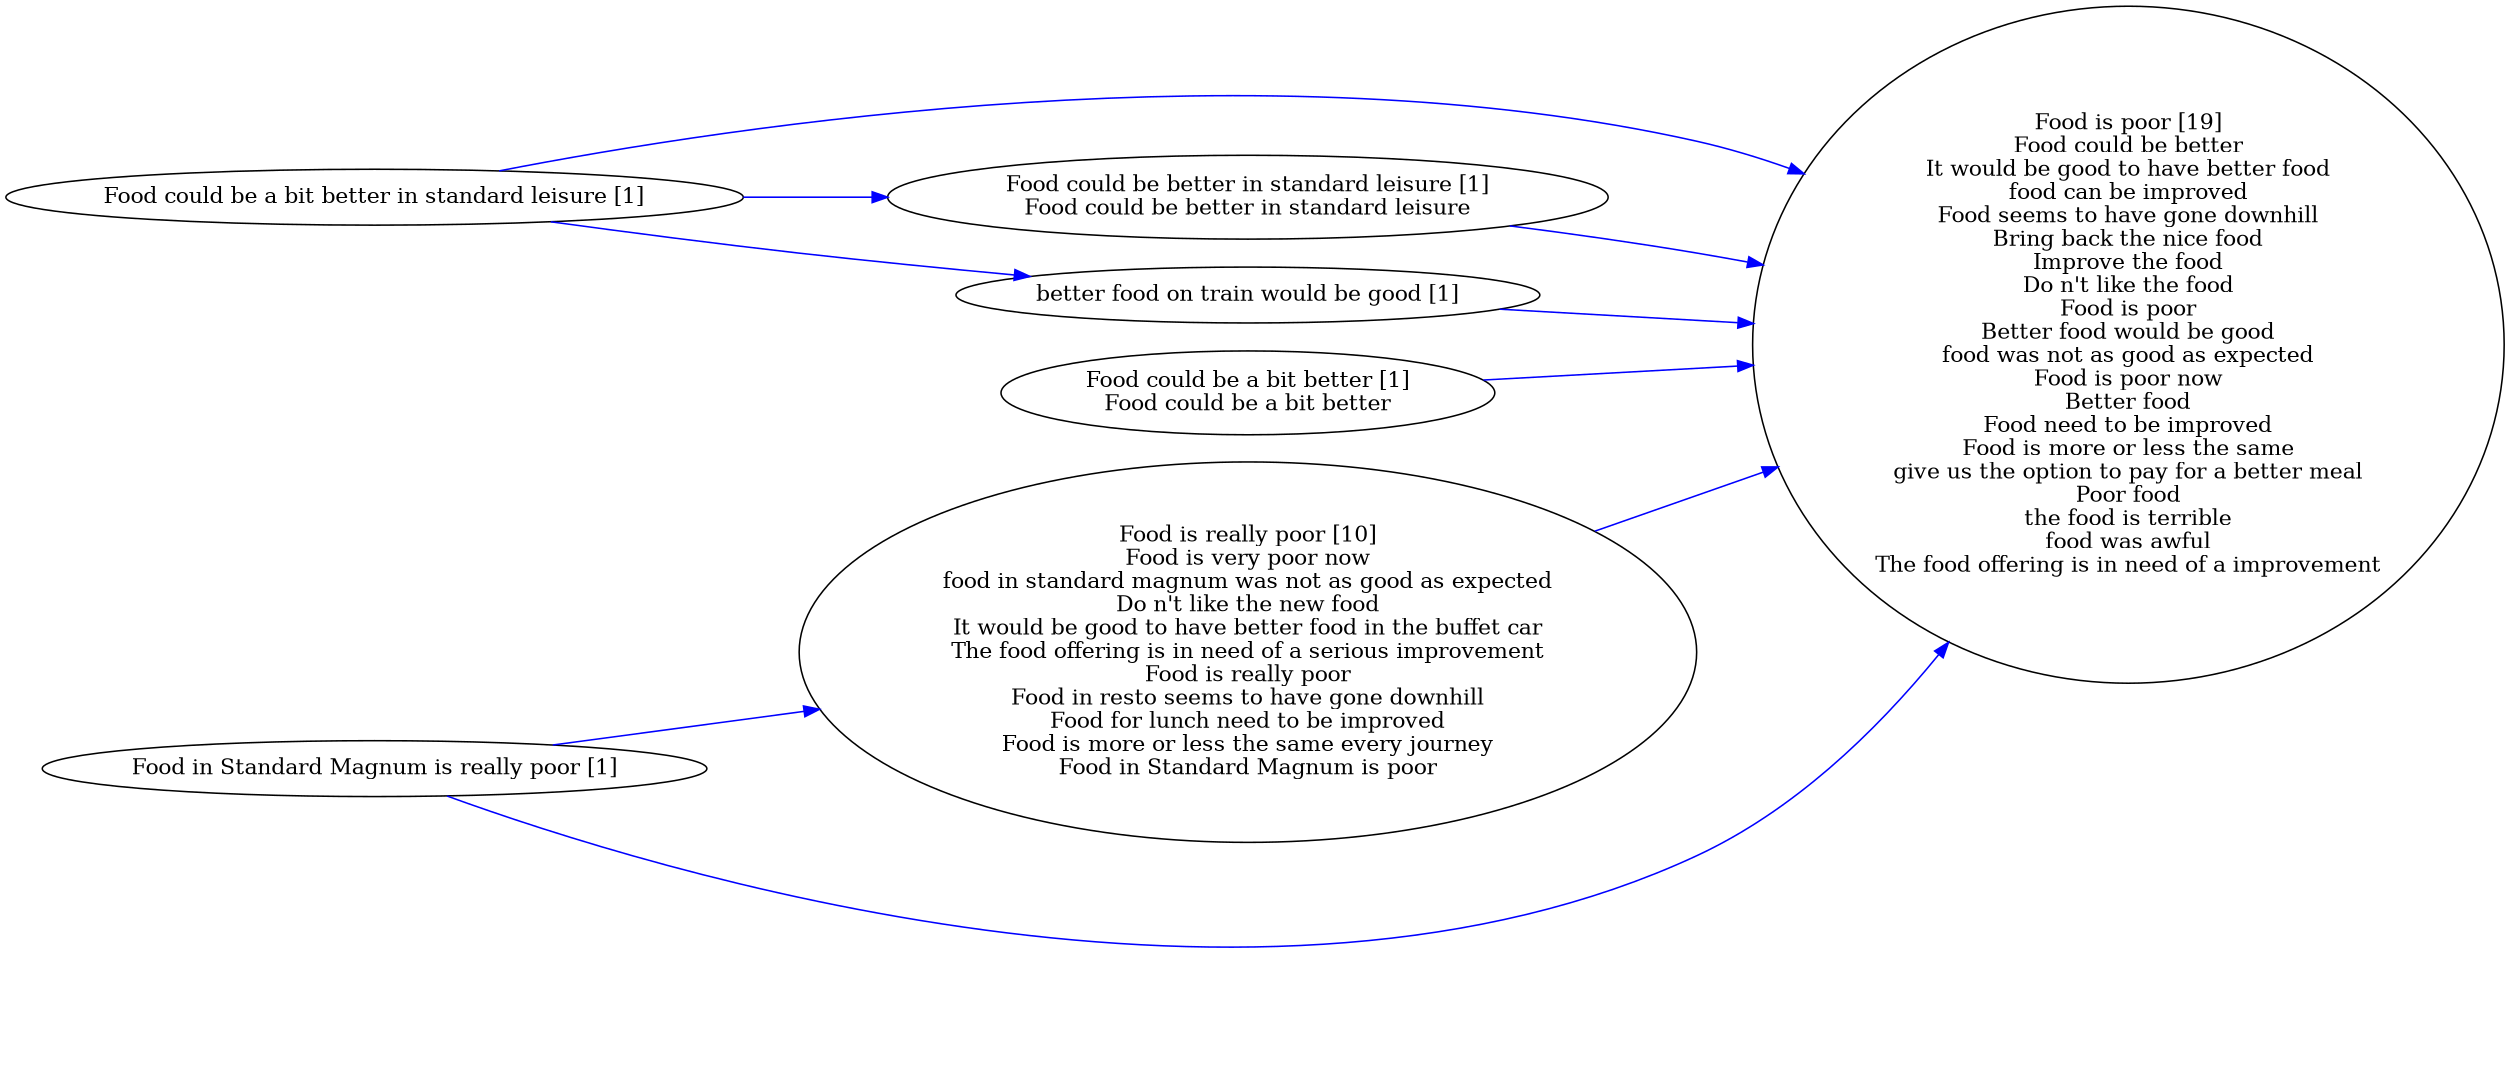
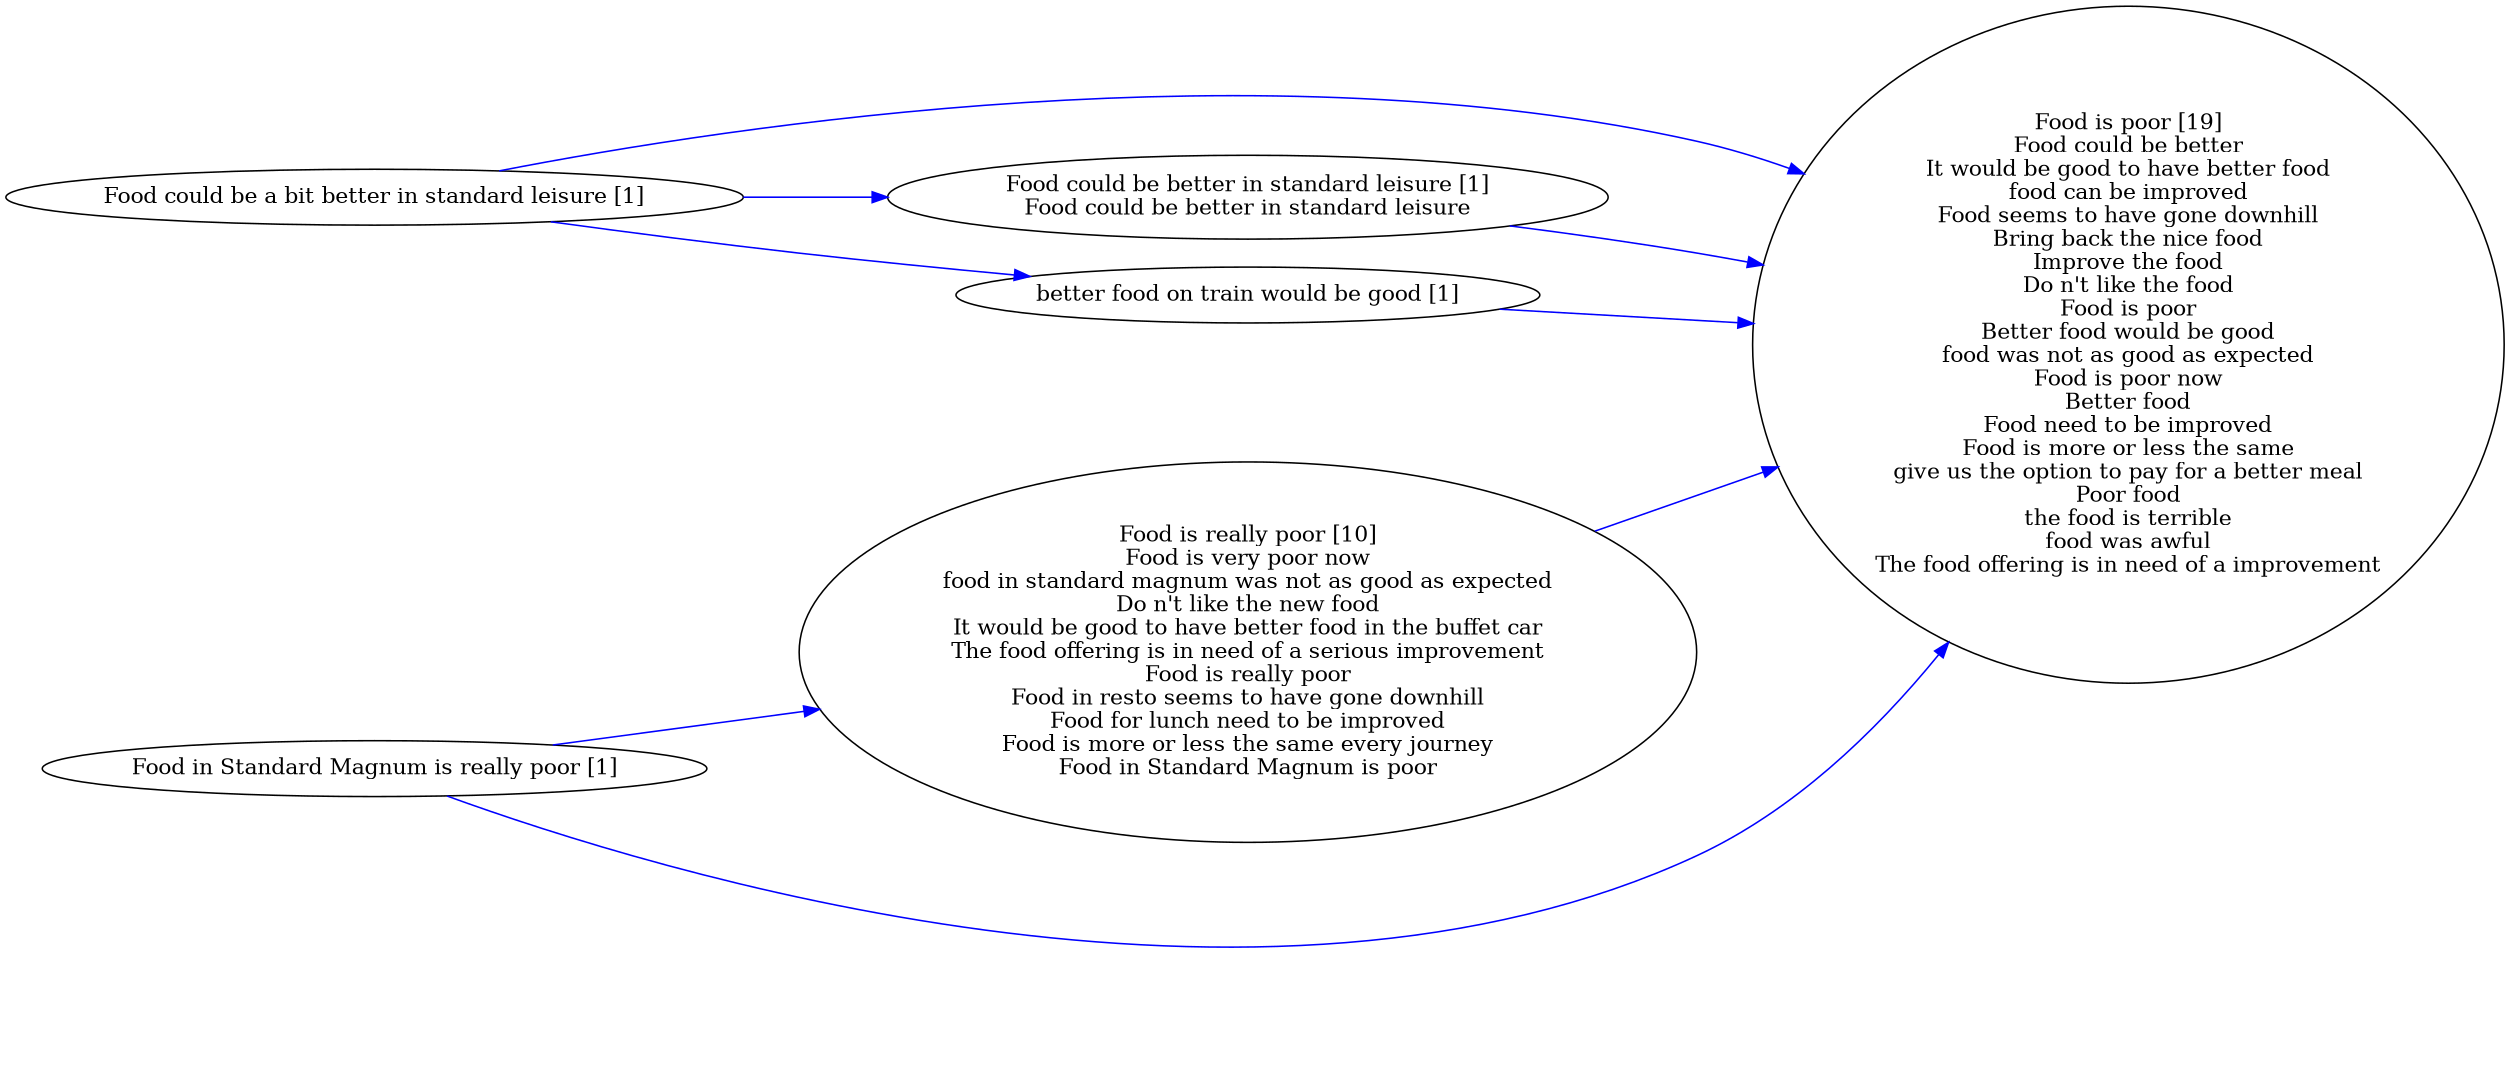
node "Food could be a bit better [1] Food could be a bit better": removed
